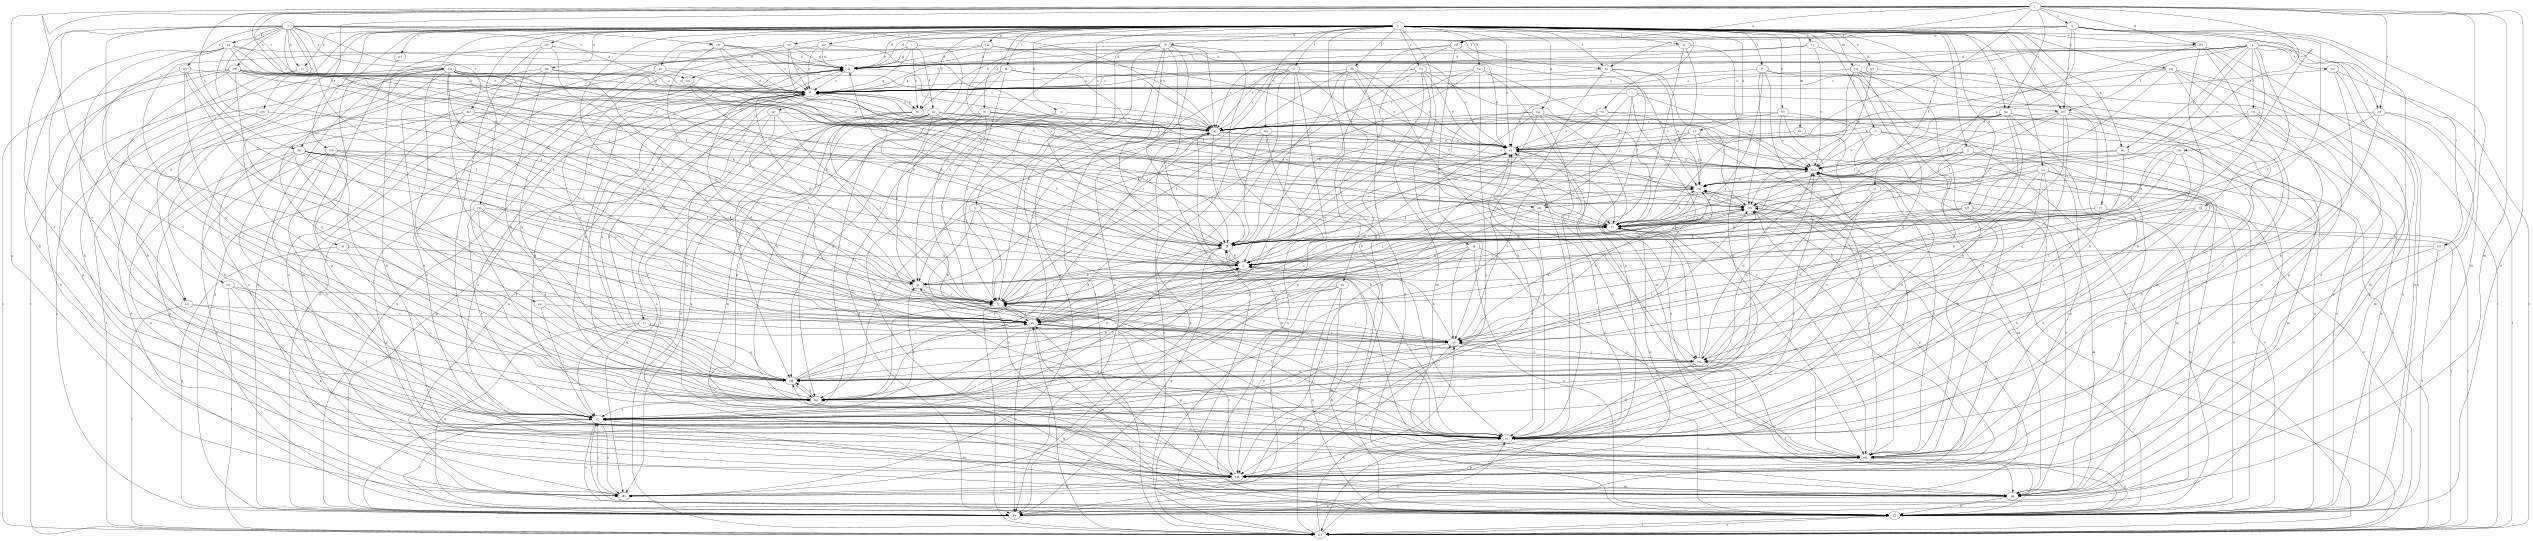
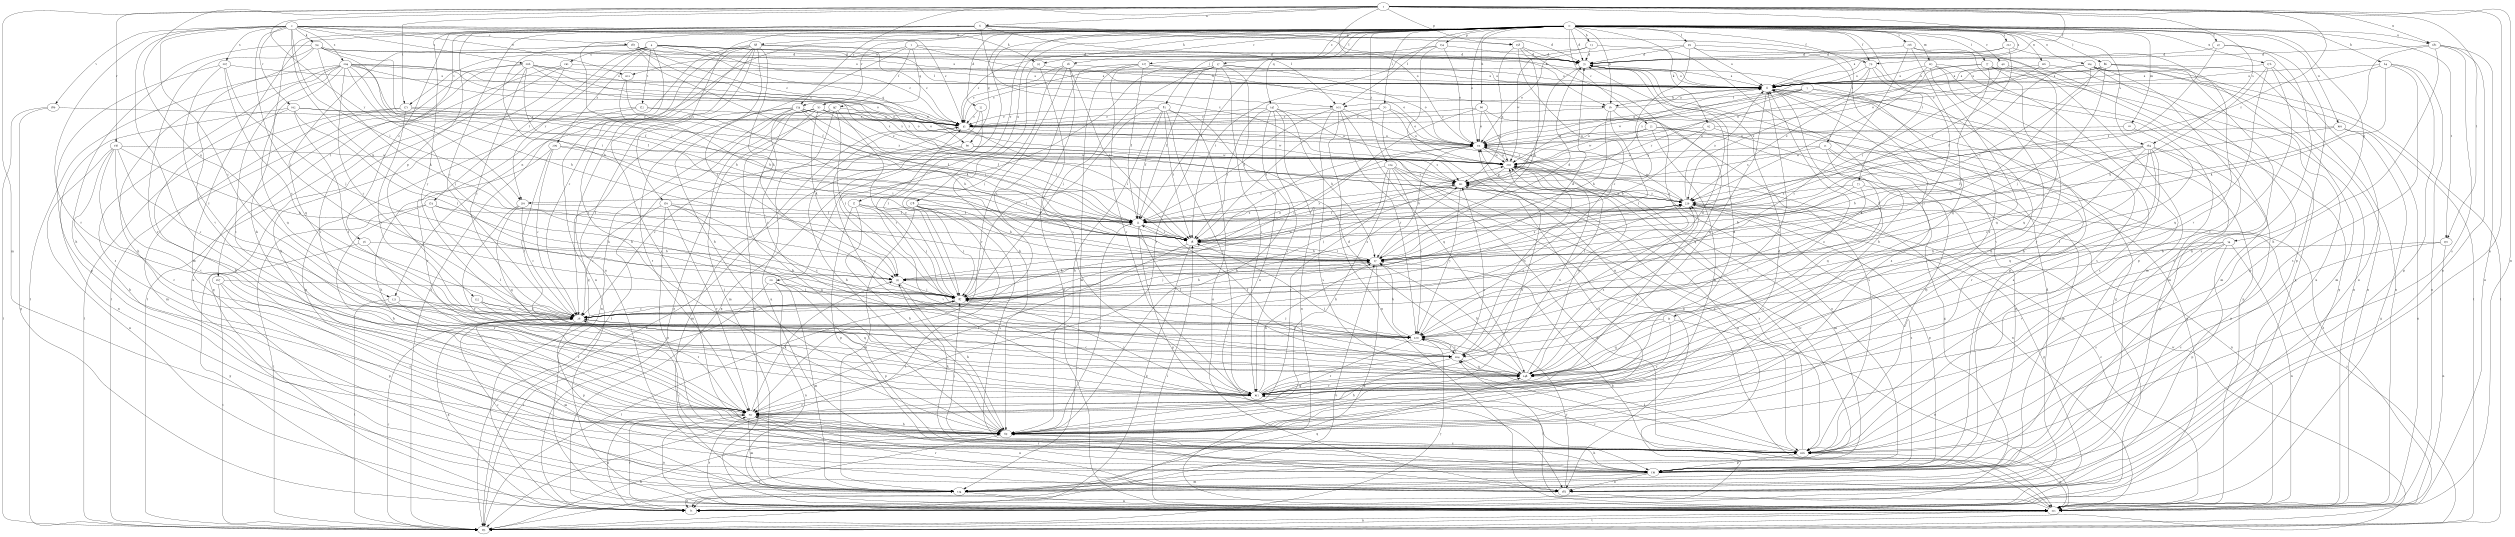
node "217": removed
node "72": removed
